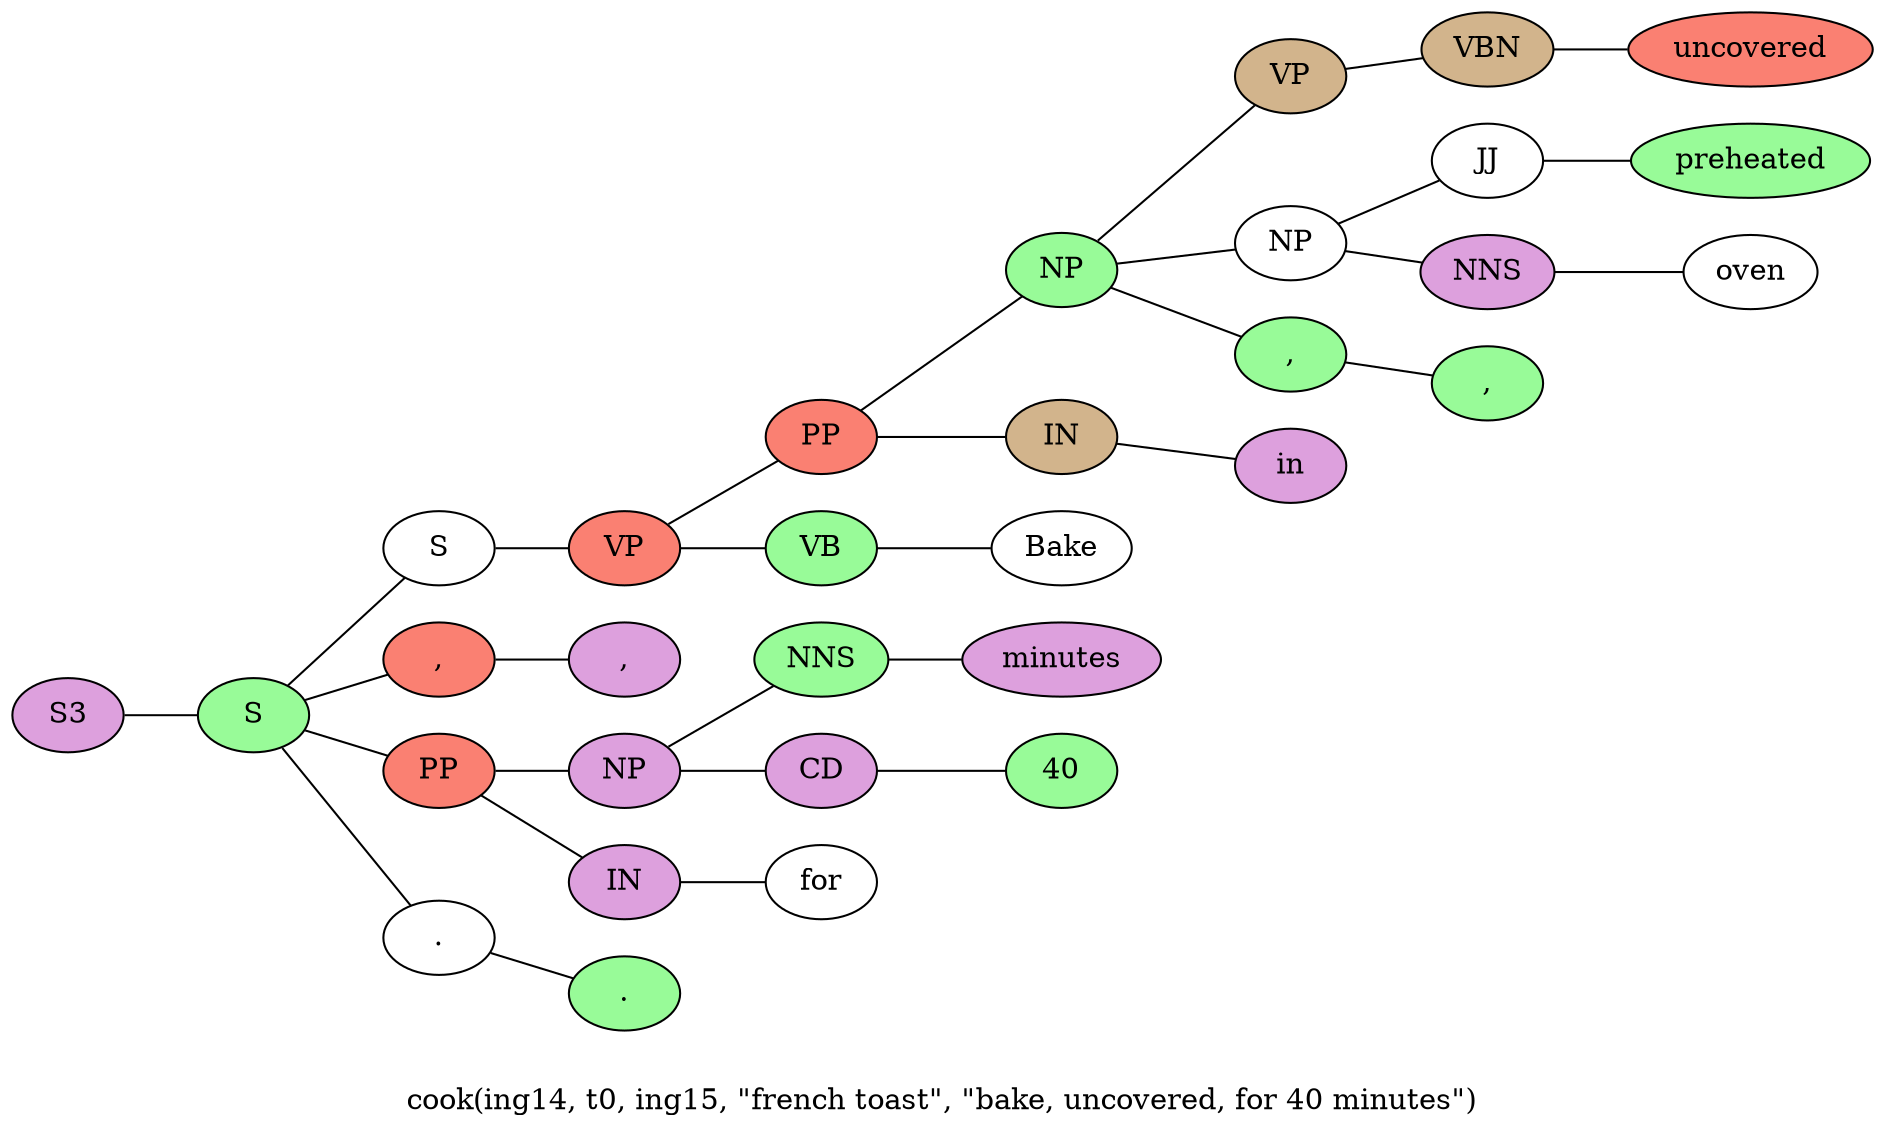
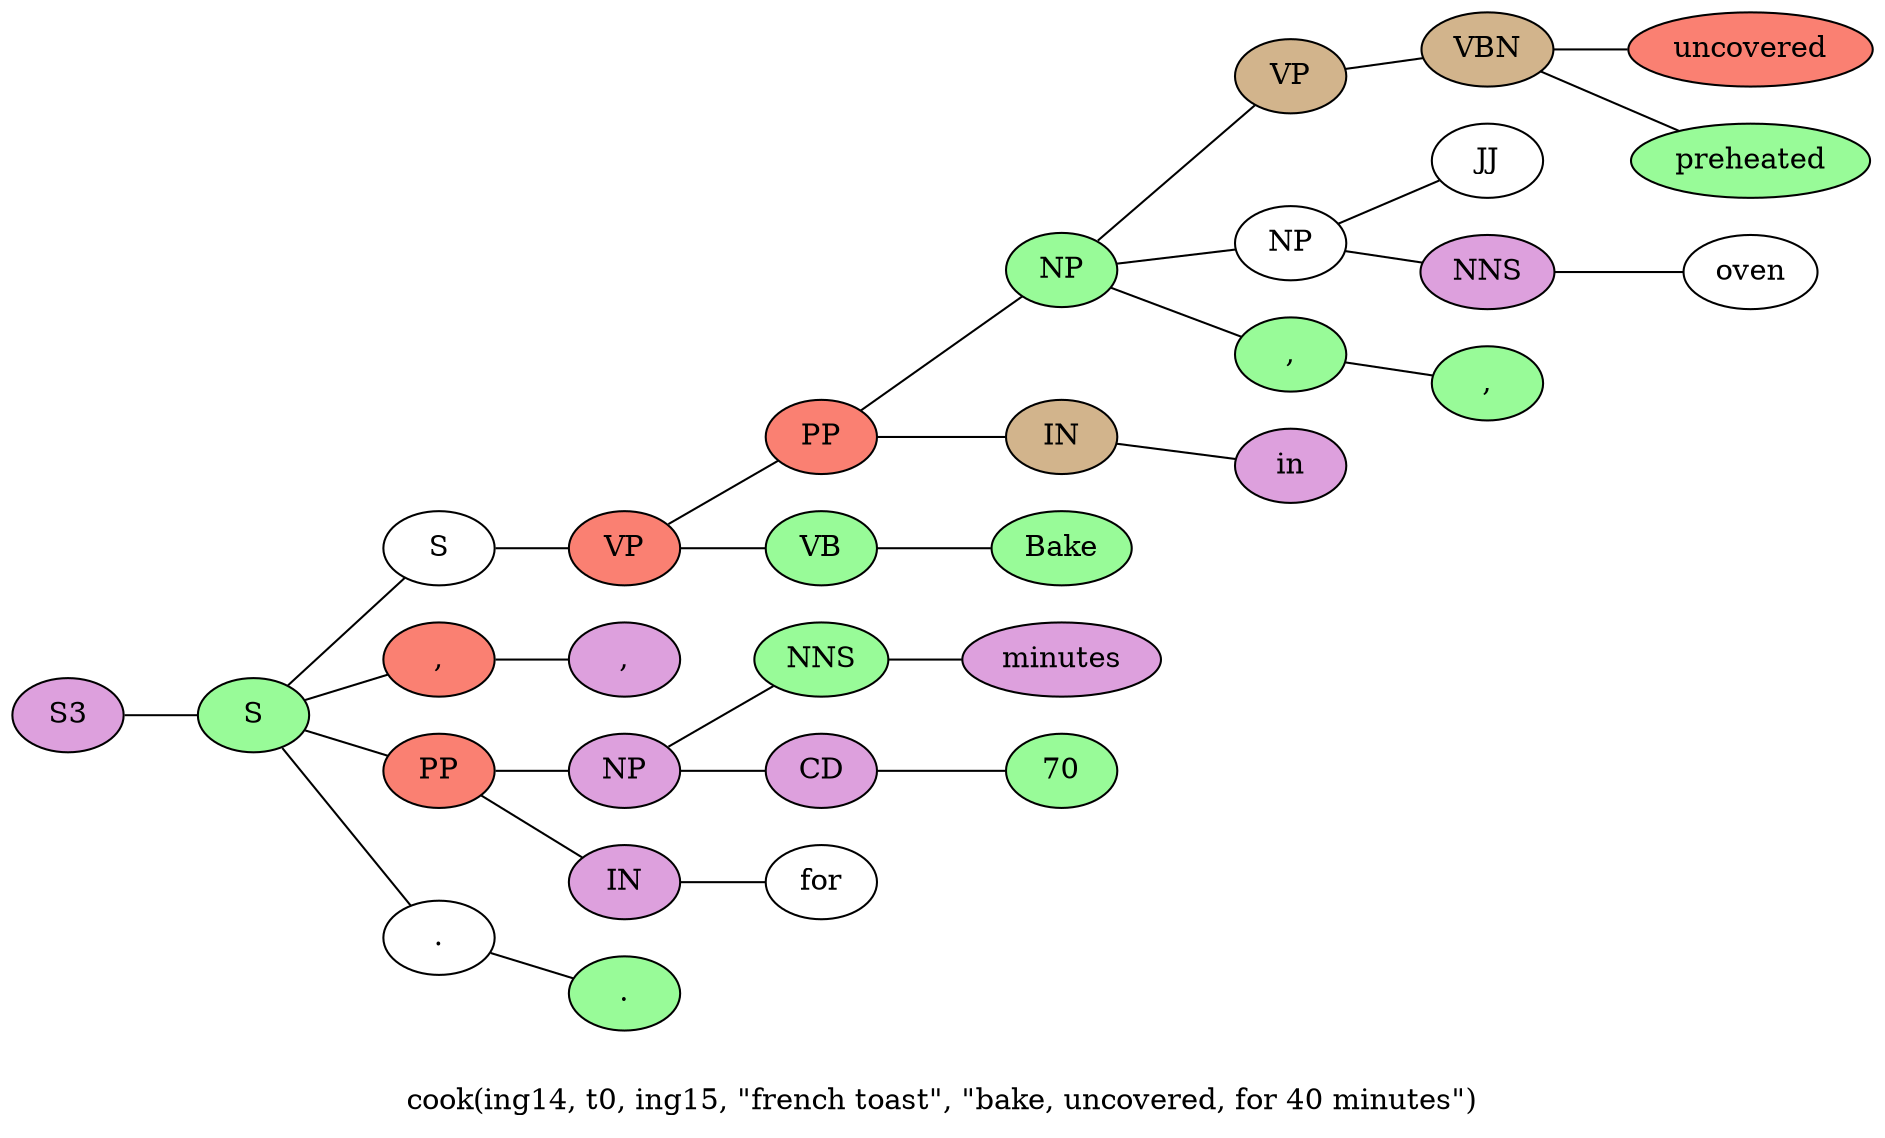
edge "JJ" -- "preheated": now "VBN" -- "preheated"
node "Bake": fillcolor white -> palegreen
node "40": label "40" -> "70"
